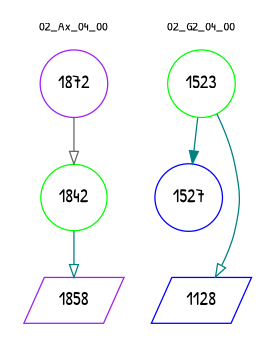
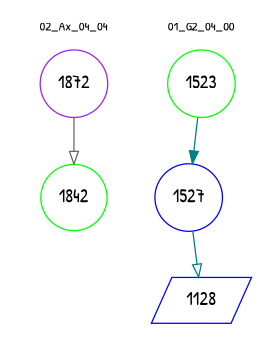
cluster "02_Ax_04_00": label "02_Ax_04_00" -> "02_Ax_04_04"
cluster "02_G2_04_00": label "02_G2_04_00" -> "01_G2_04_00"
edge "1523" -> "1128": now "1527" -> "1128"
node "1858": removed
